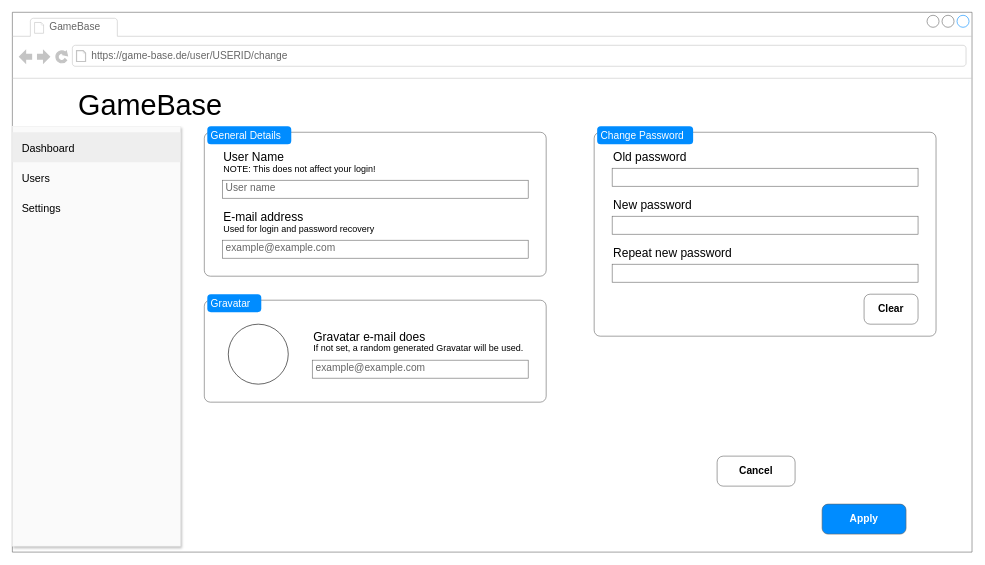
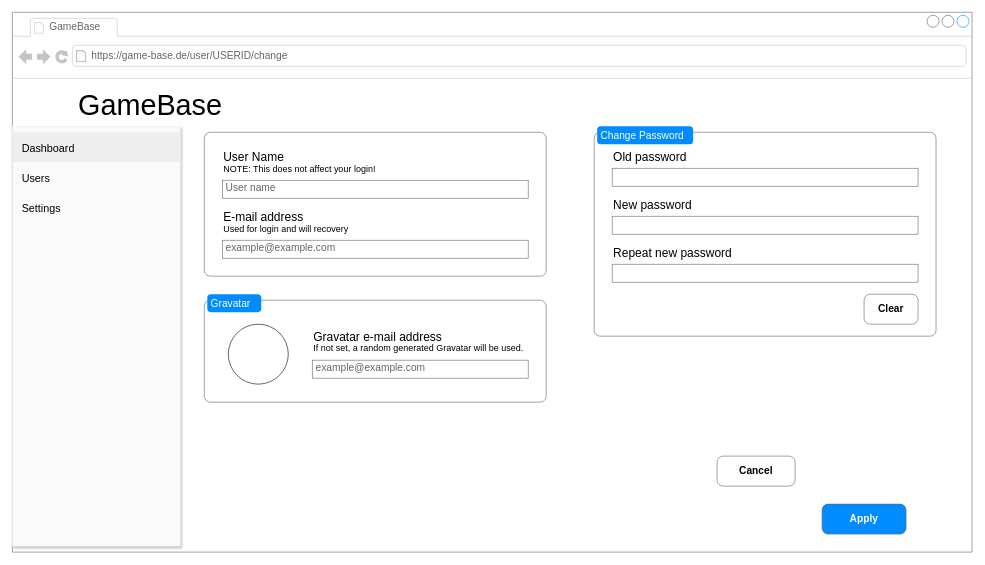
node "General Details": removed
node "Used for login and password recovery": label "Used for login and password recovery" -> "Used for login and will recovery"
node "Gravatar e-mail does": label "Gravatar e-mail does" -> "Gravatar e-mail address"
